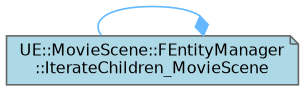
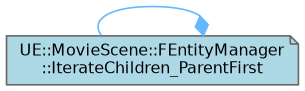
node "UE::MovieScene::FEntityManager ::IterateChildren_MovieScene": label "UE::MovieScene::FEntityManager ::IterateChildren_MovieScene" -> "UE::MovieScene::FEntityManager ::IterateChildren_ParentFirst"
